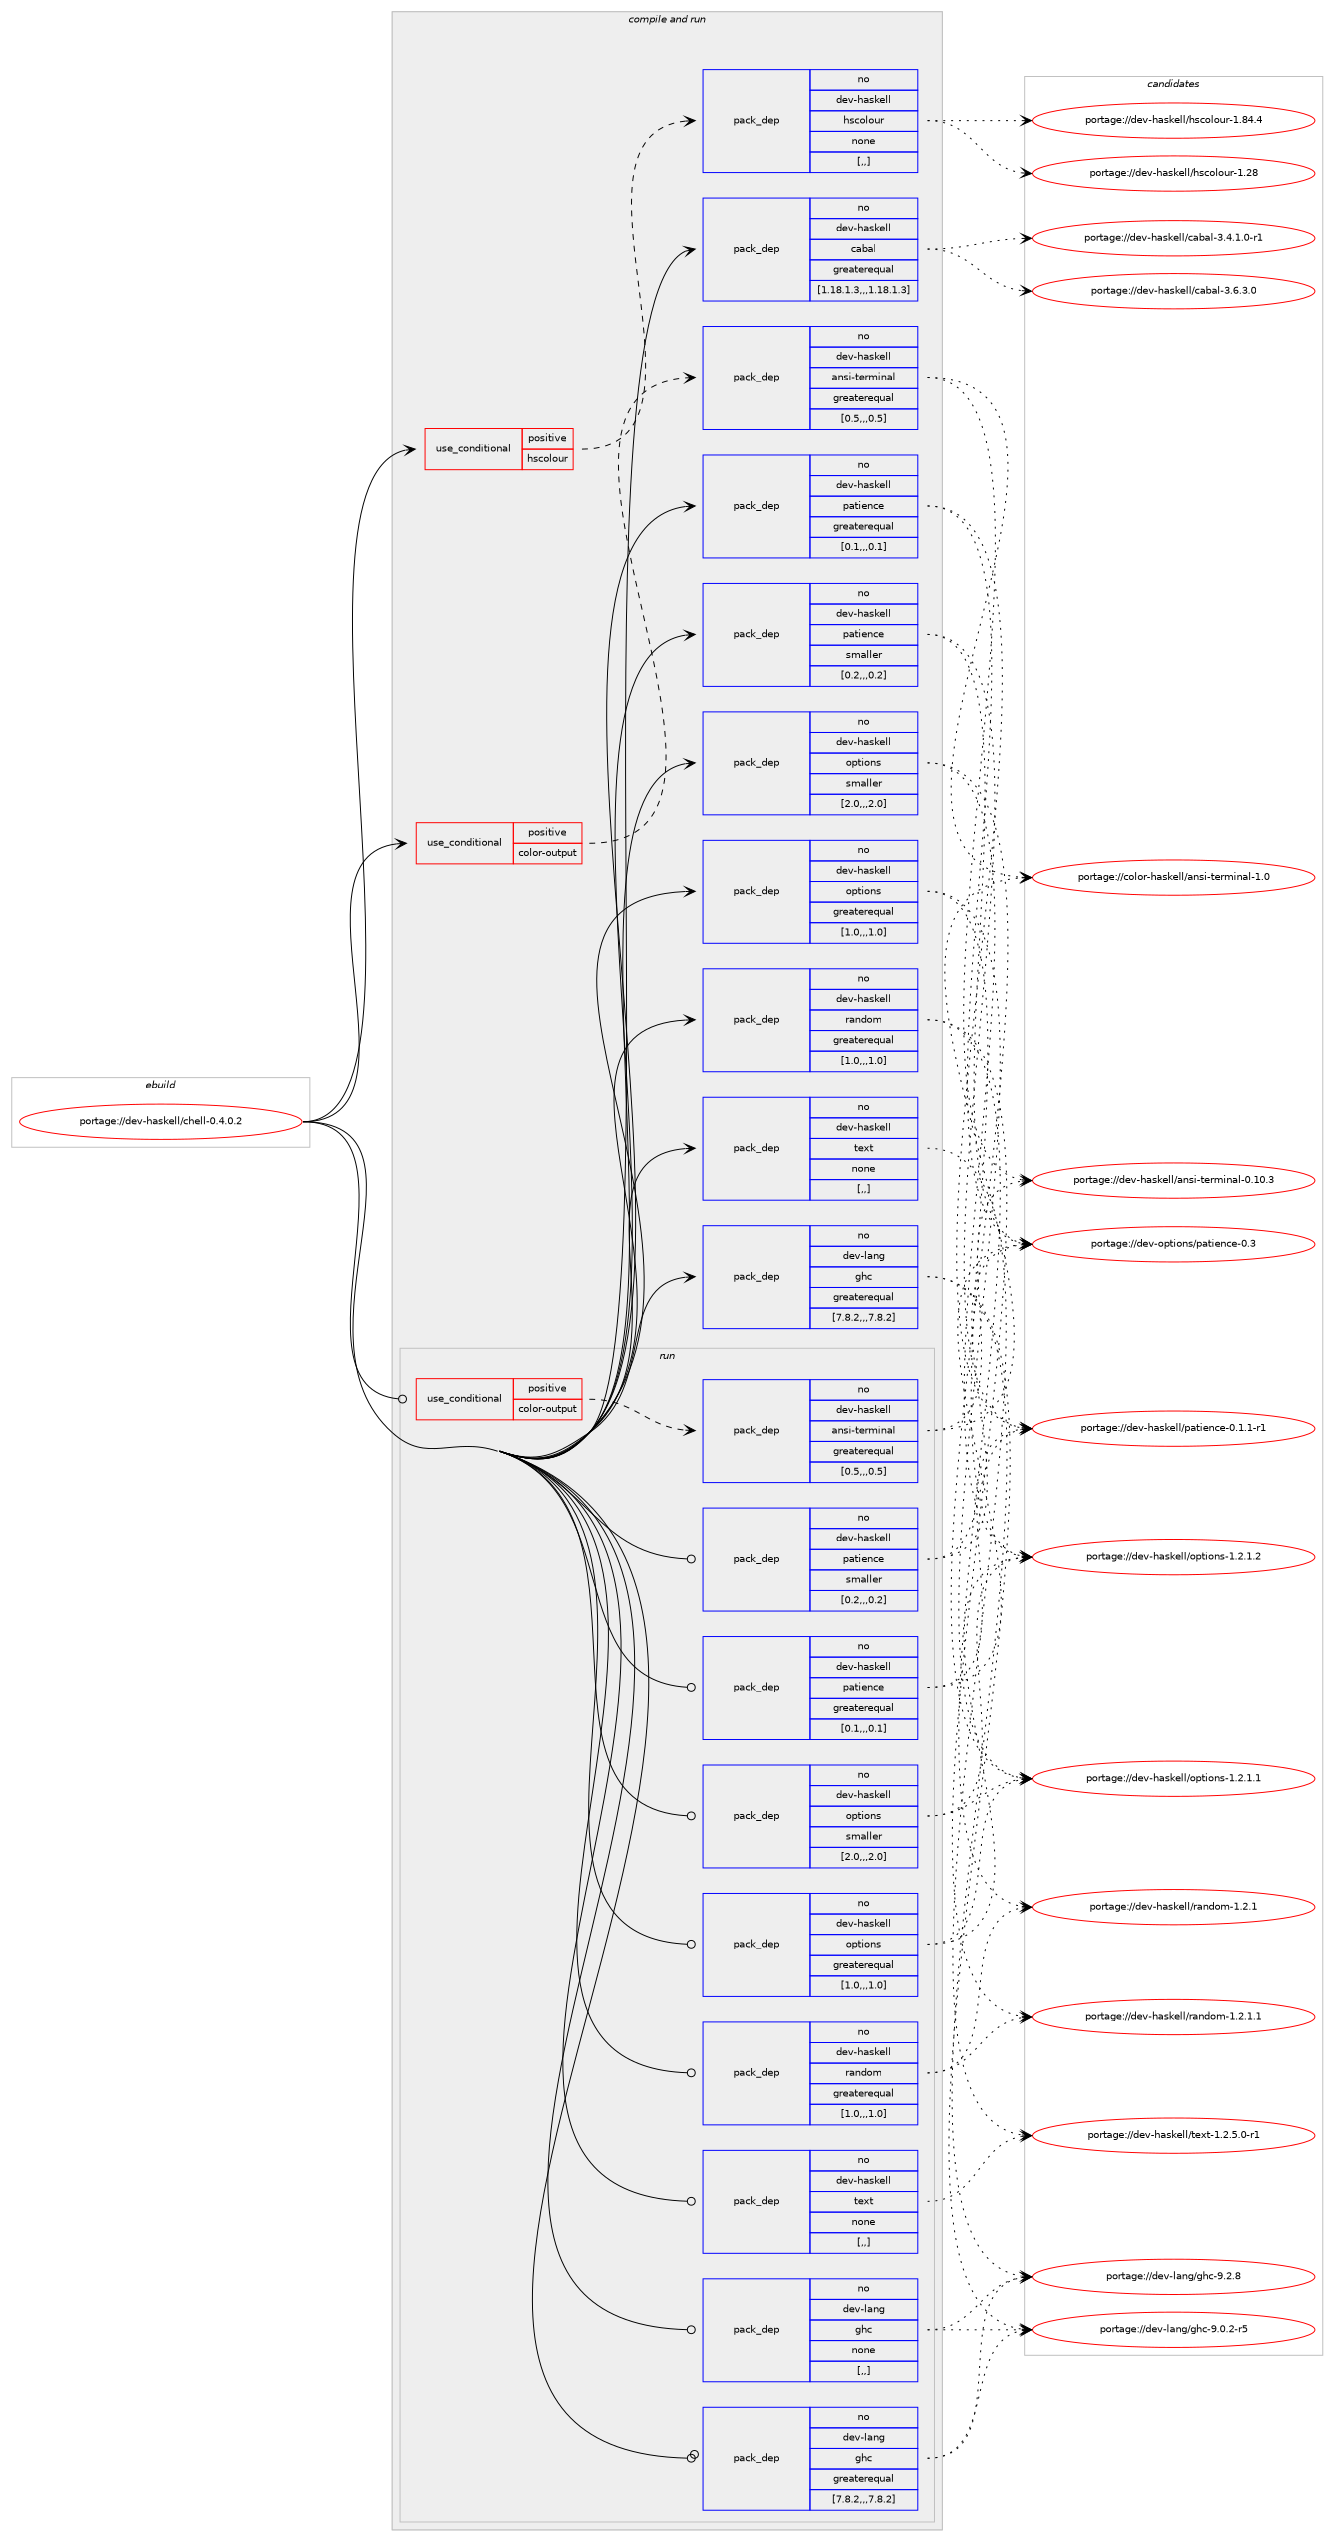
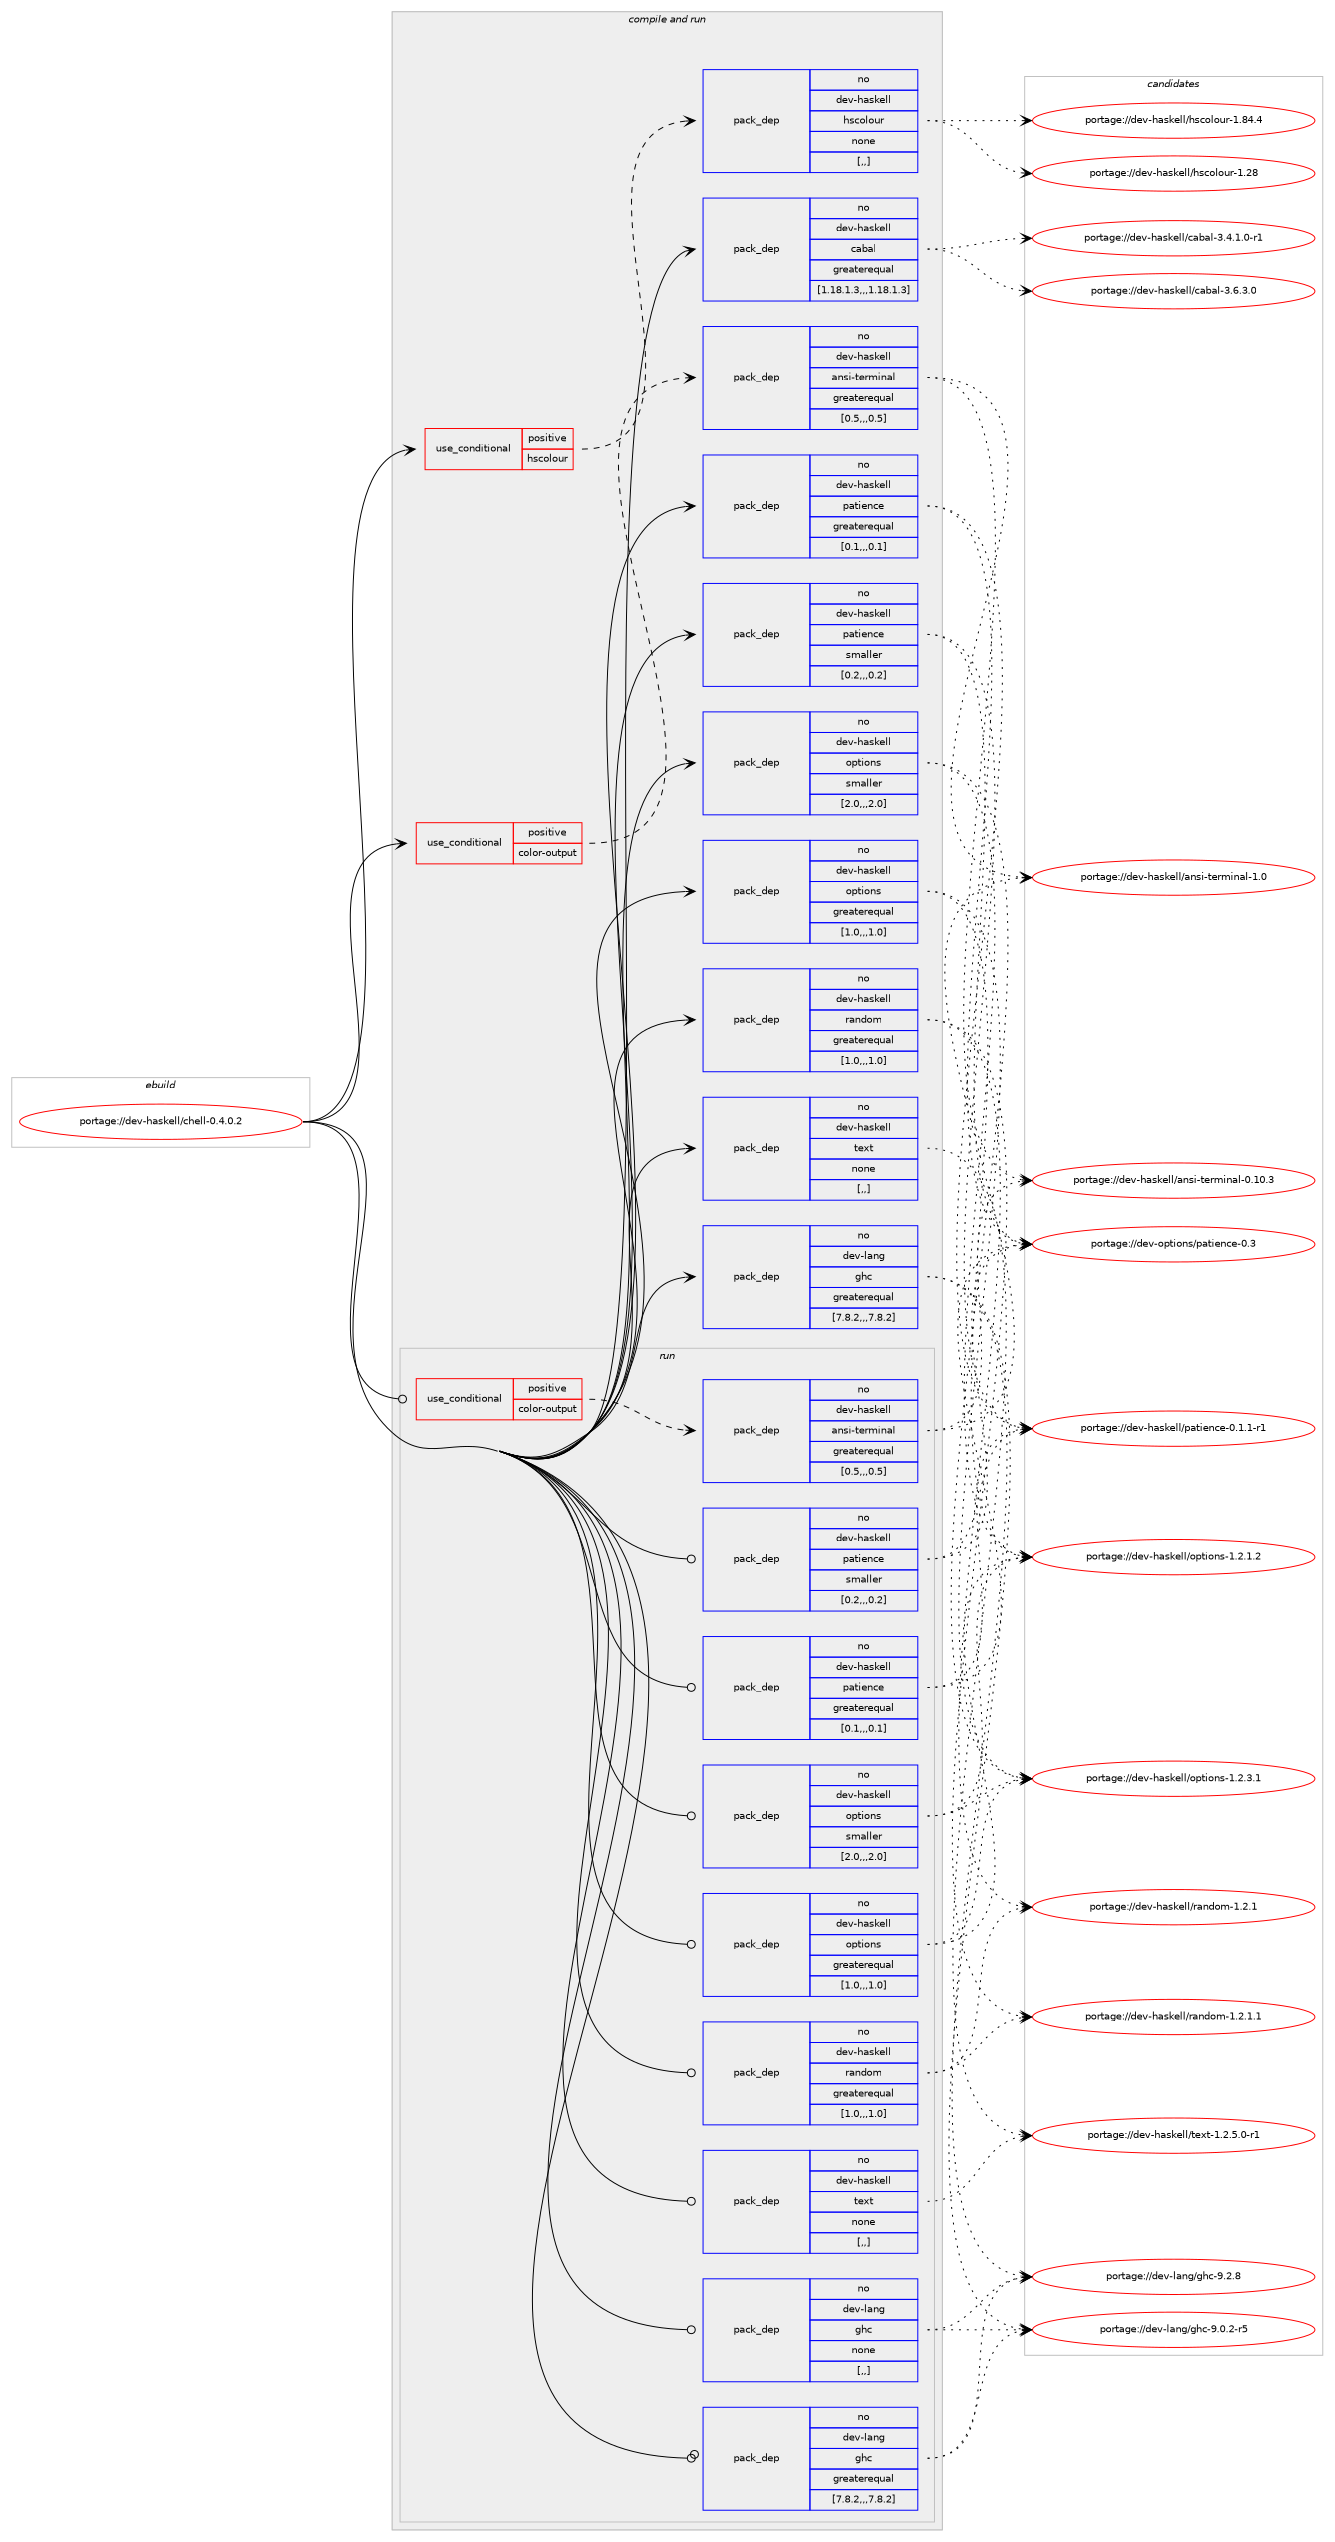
node "portage://color-haskell/ansi-terminal-1.0": label "portage://color-haskell/ansi-terminal-1.0" -> "portage://dev-haskell/ansi-terminal-1.0"
node "portage://dev-haskell/options-1.2.1.1": label "portage://dev-haskell/options-1.2.1.1" -> "portage://dev-haskell/options-1.2.3.1"
